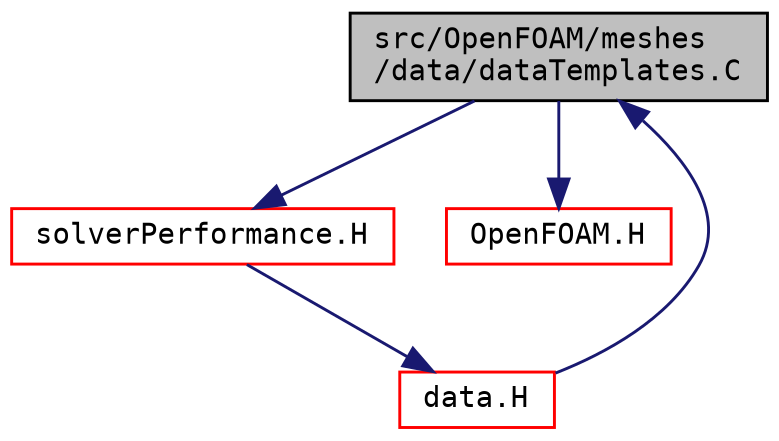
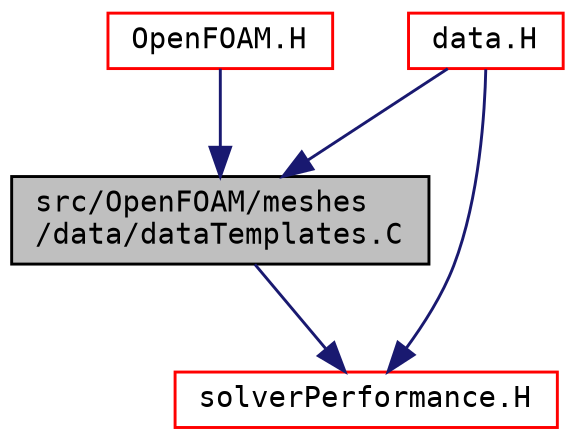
edge "src/OpenFOAM/meshes /data/dataTemplates.C" -> "OpenFOAM.H": reversed
edge "solverPerformance.H" -> "data.H": reversed
